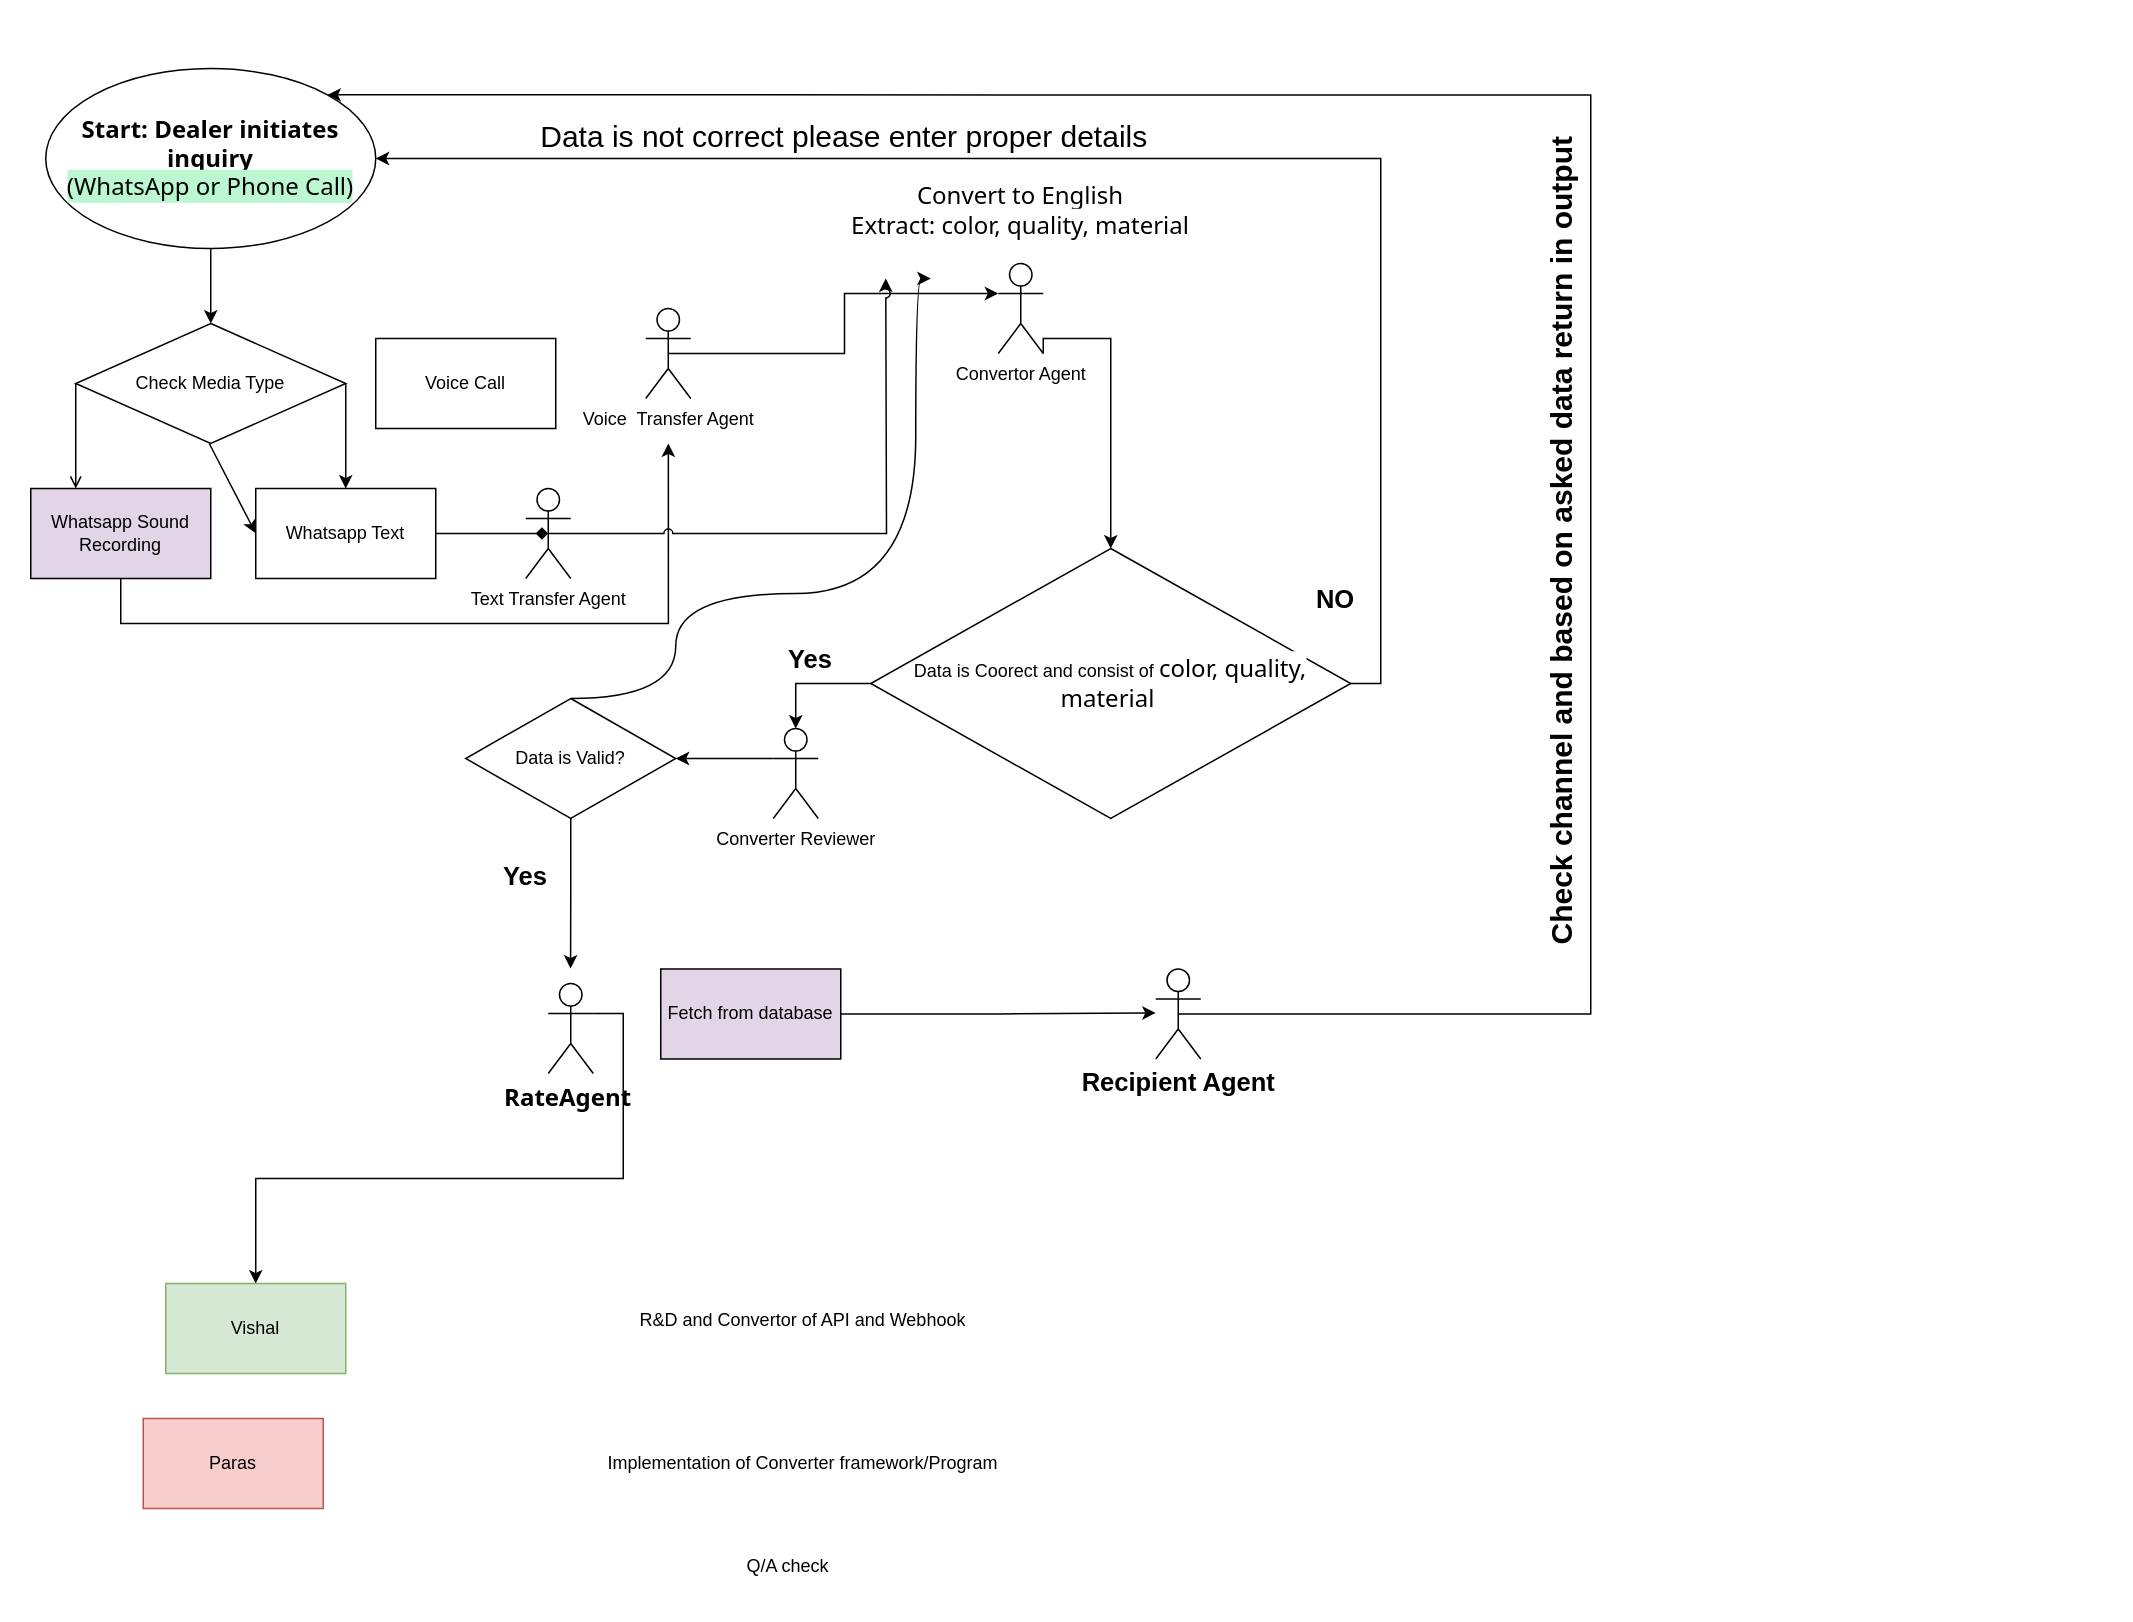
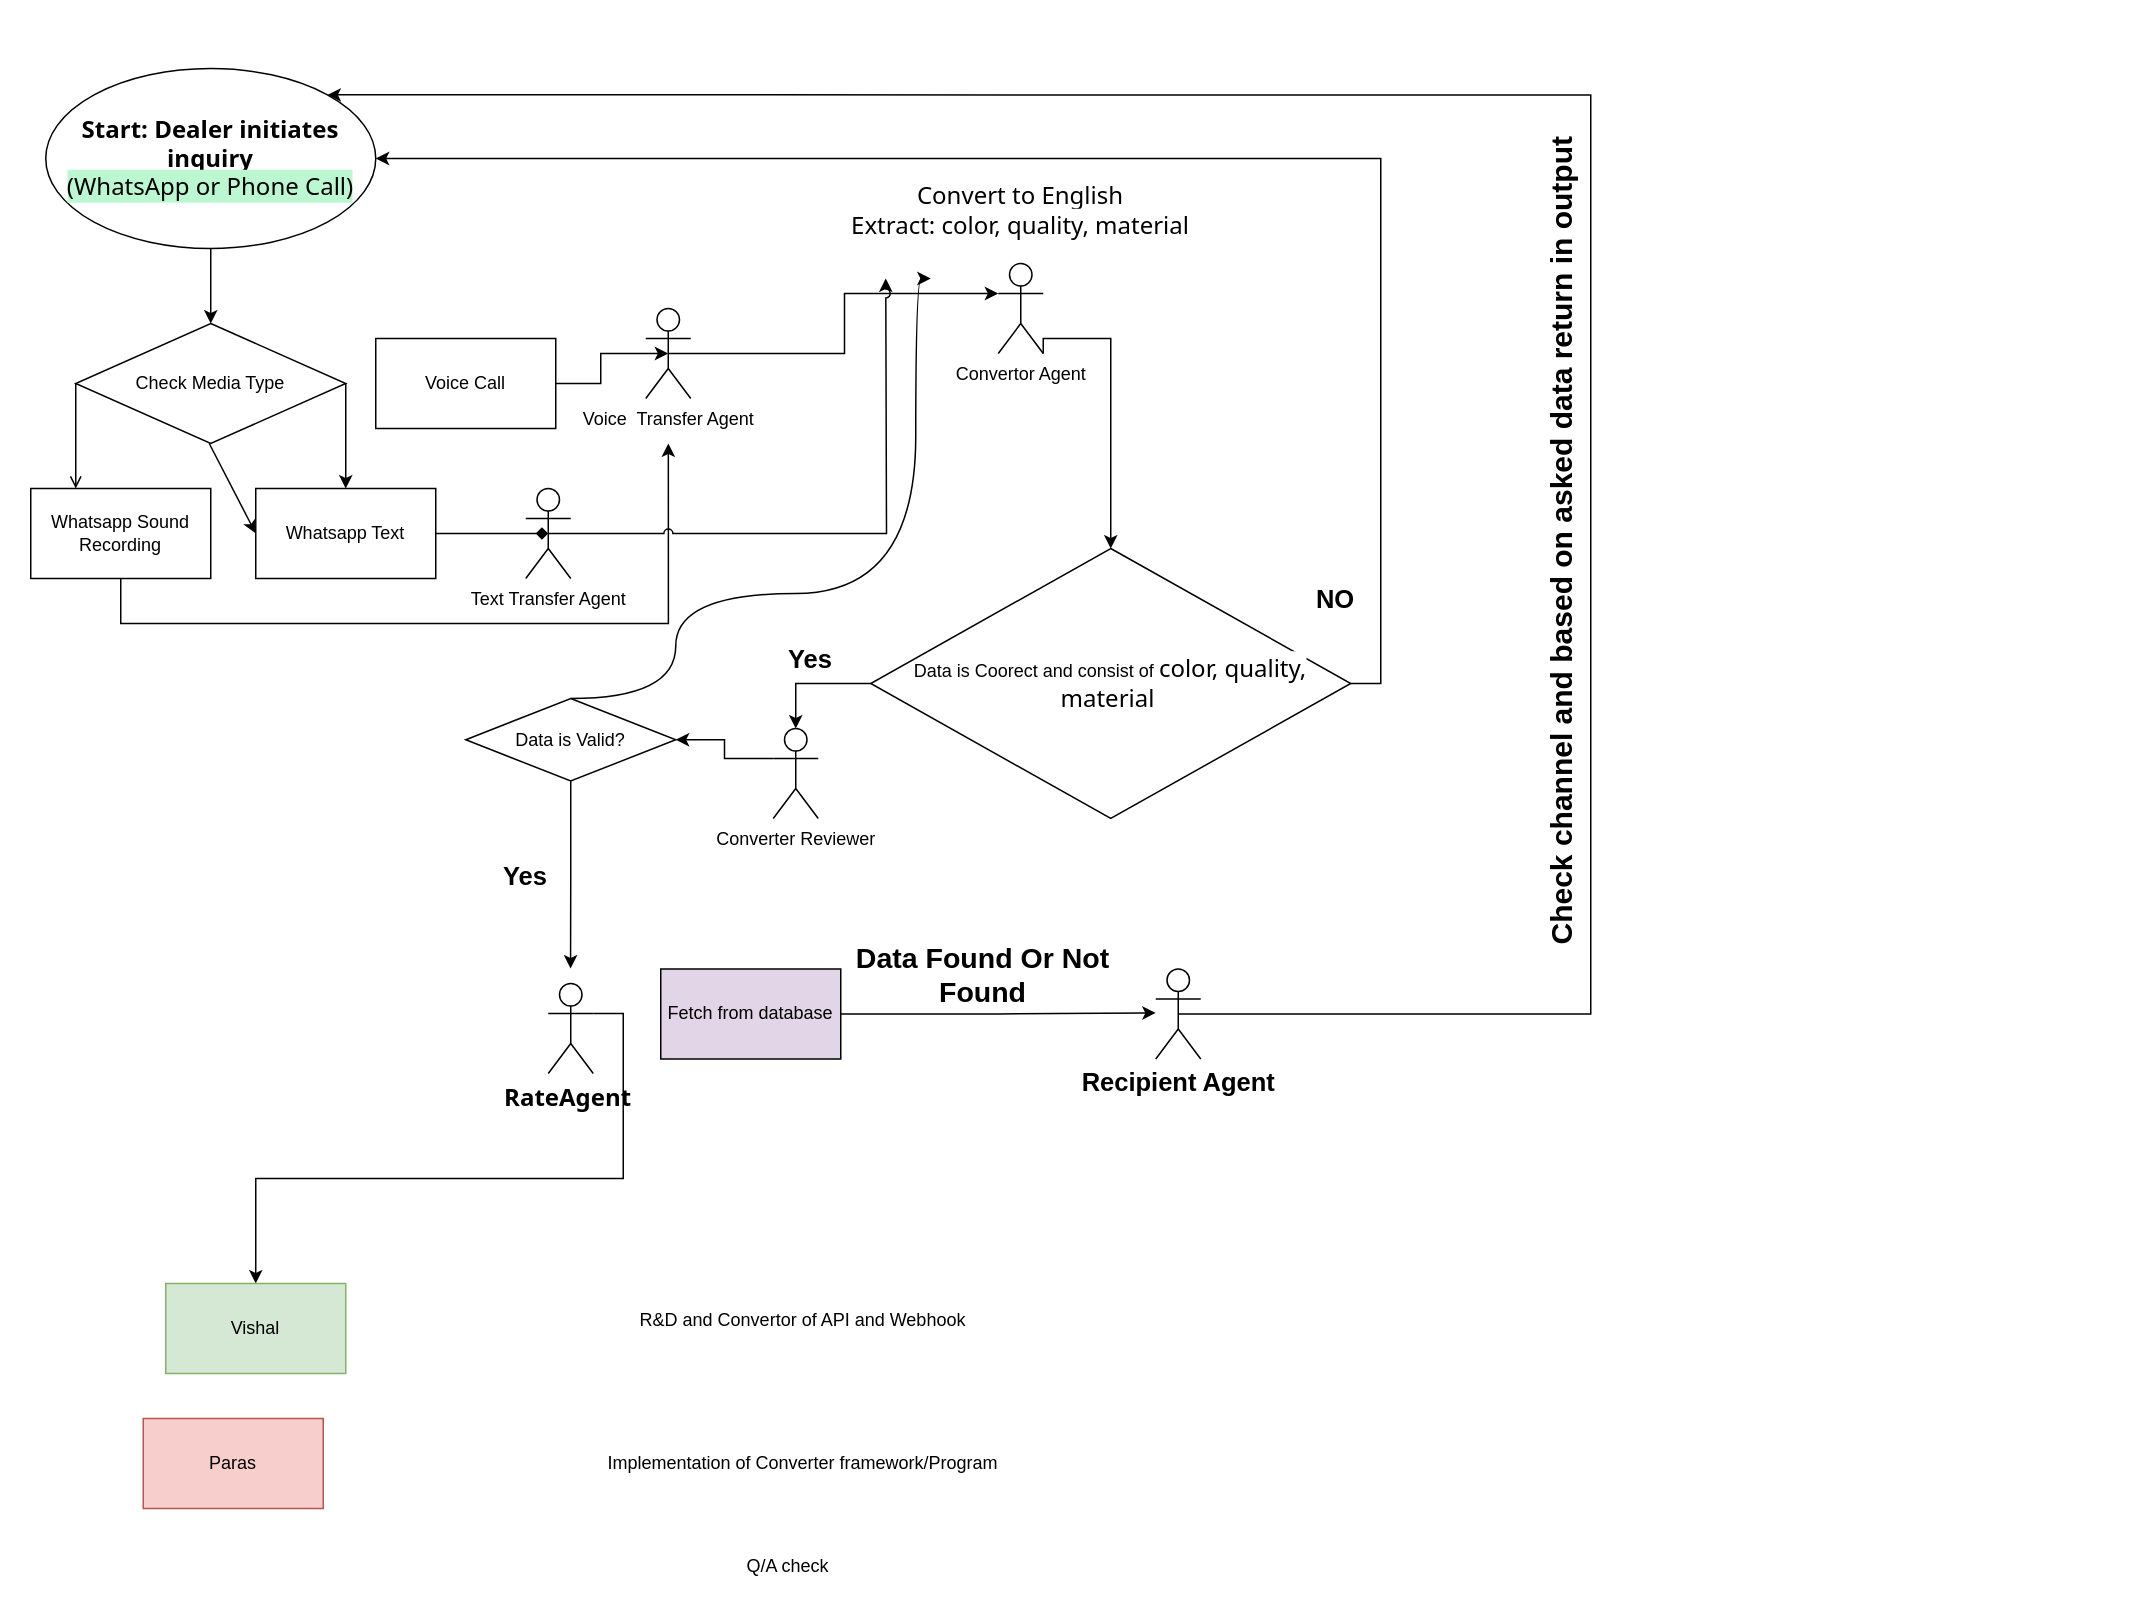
node "Data is not correct please enter proper details": removed
edge "Voice Call" -> "Voice Transfer Agent": added
node "Whatsapp Sound Recording": fillcolor #e1d5e7 -> #ffffff
node "Data is Valid?": size 210x120 -> 210x83
node "Data Found Or Not Found": added
